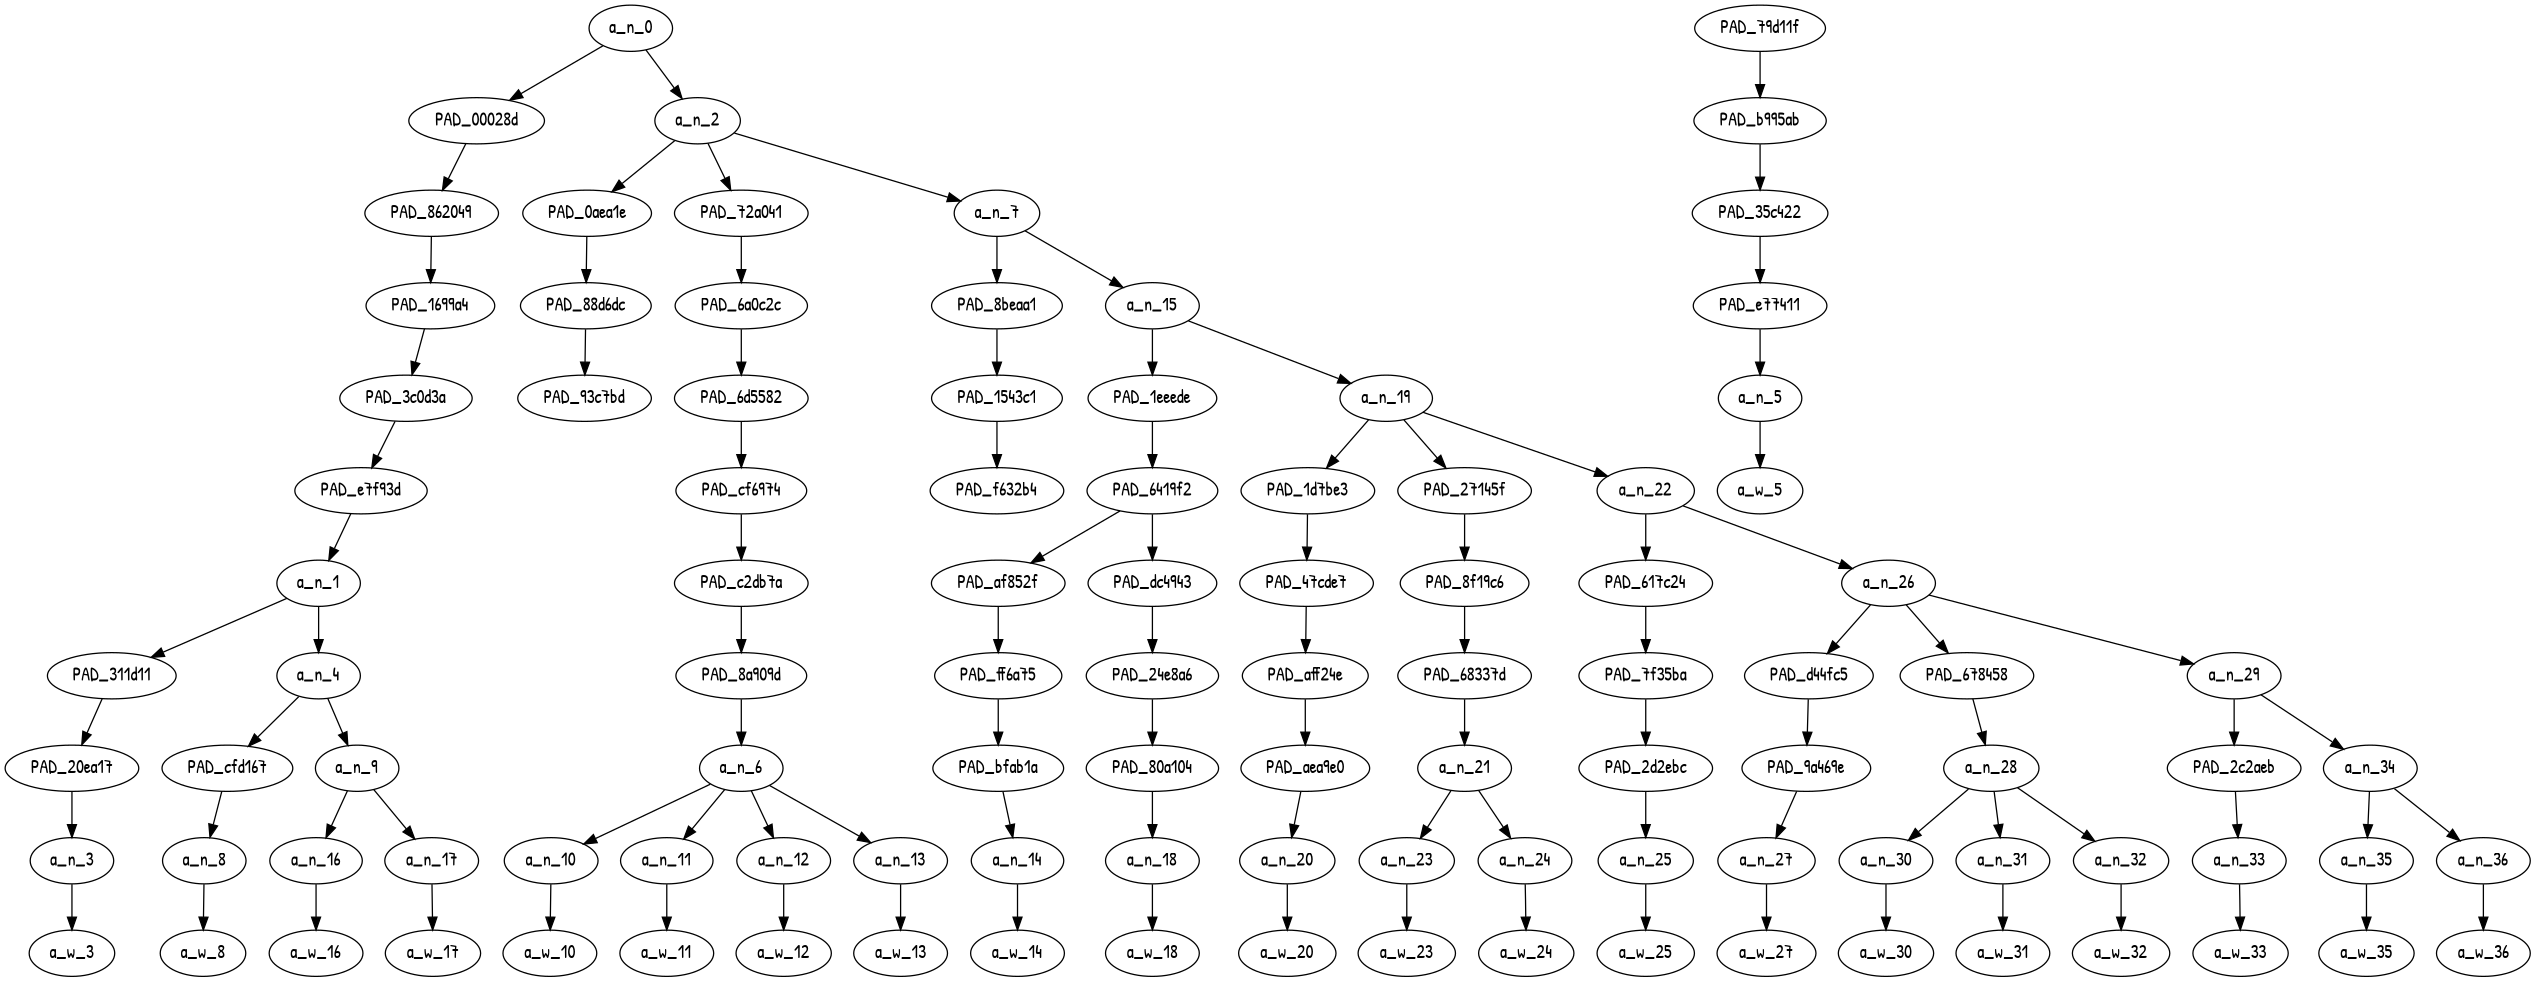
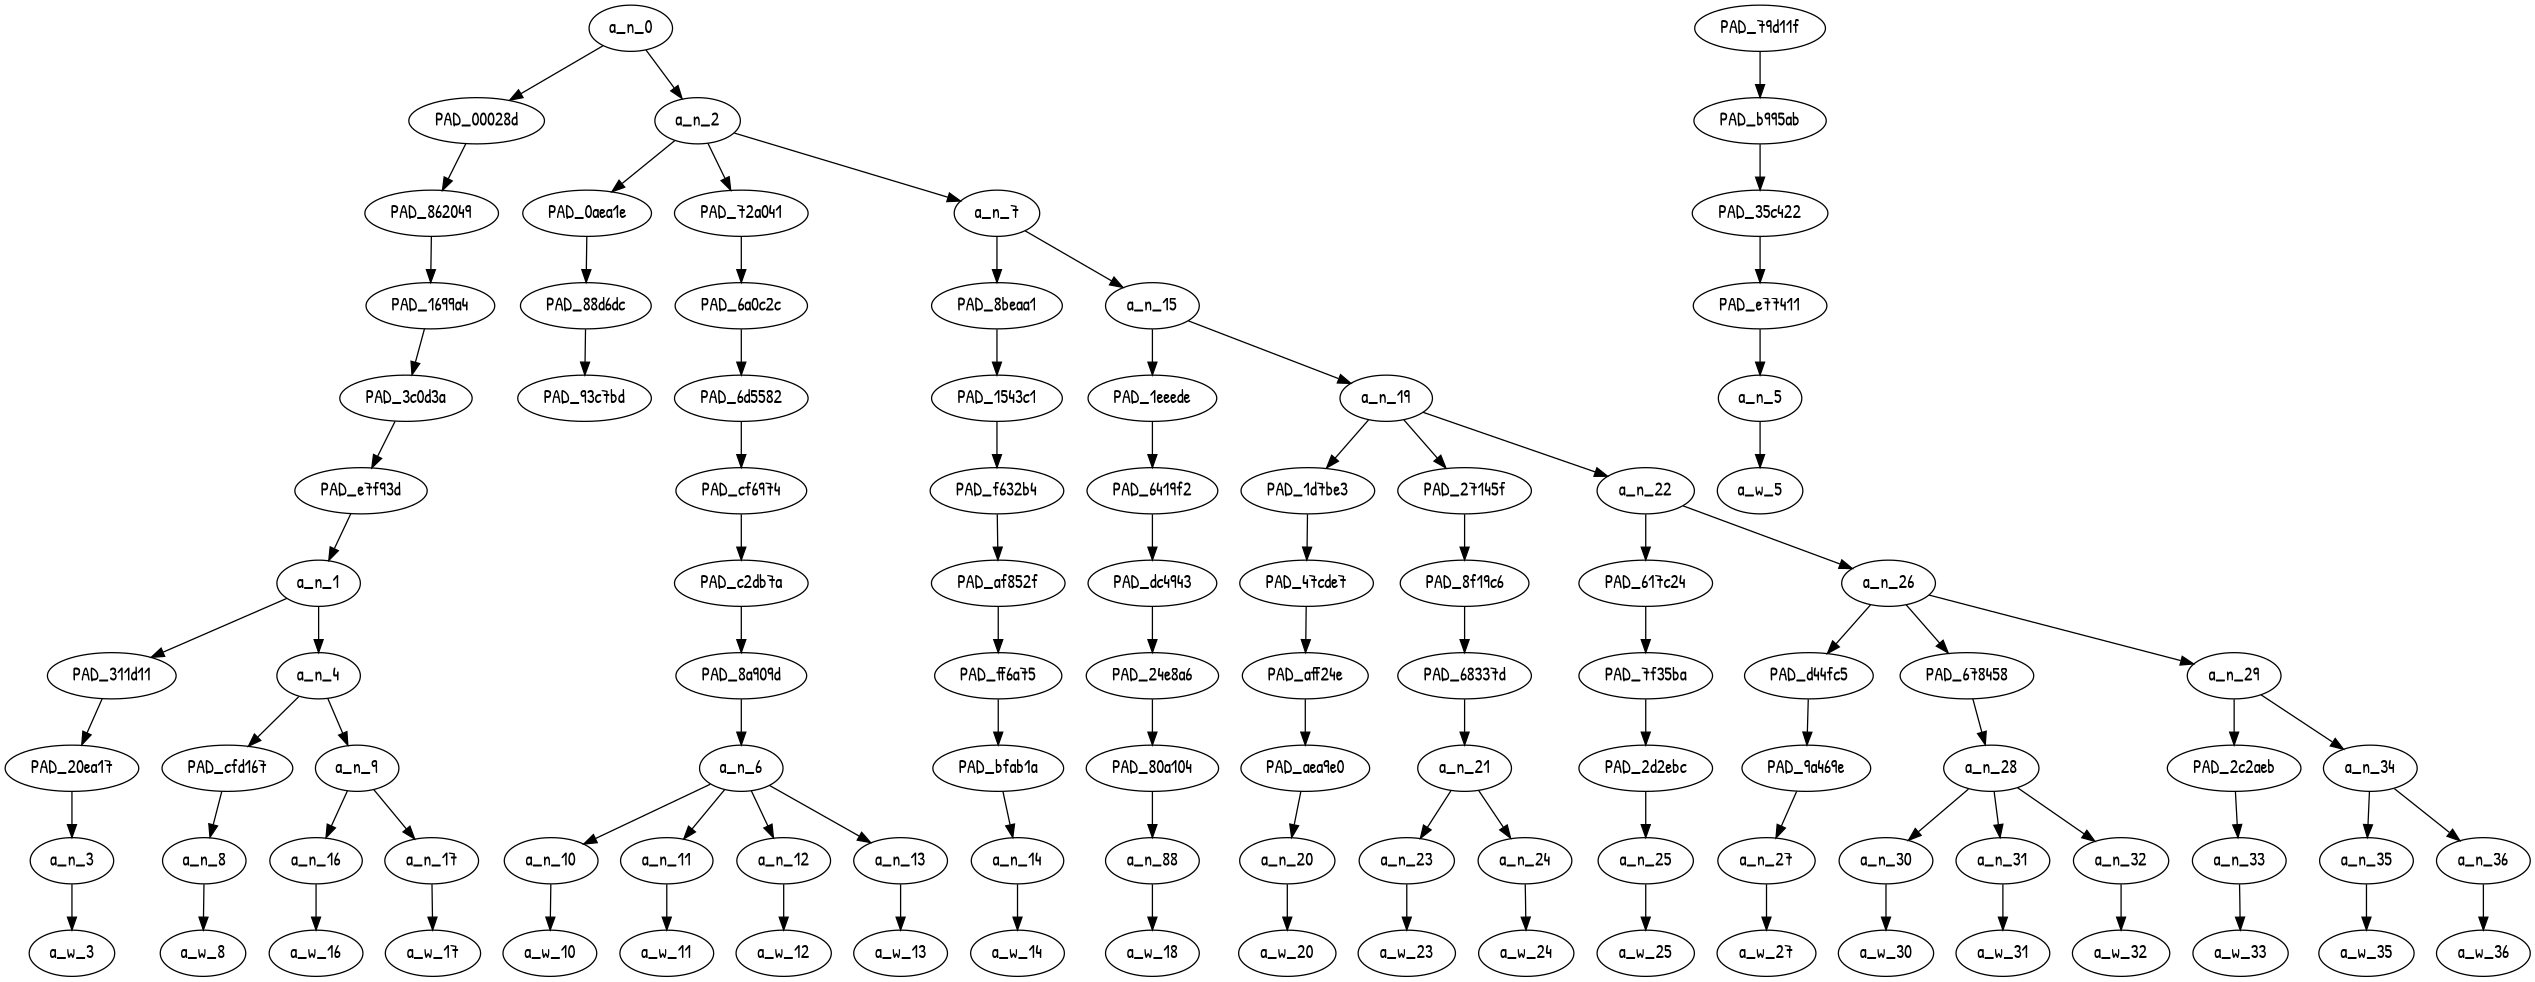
edge "PAD_6419f2" -> "PAD_af852f": now "PAD_f632b4" -> "PAD_af852f"
node "a_n_18": label "a_n_18" -> "a_n_88"
